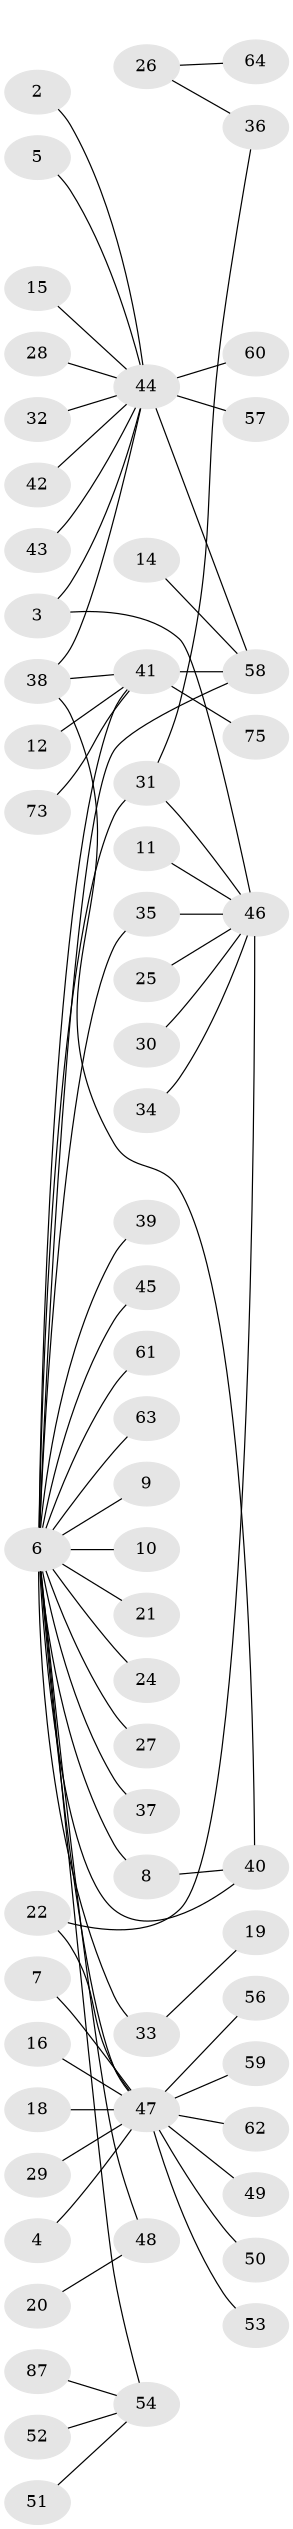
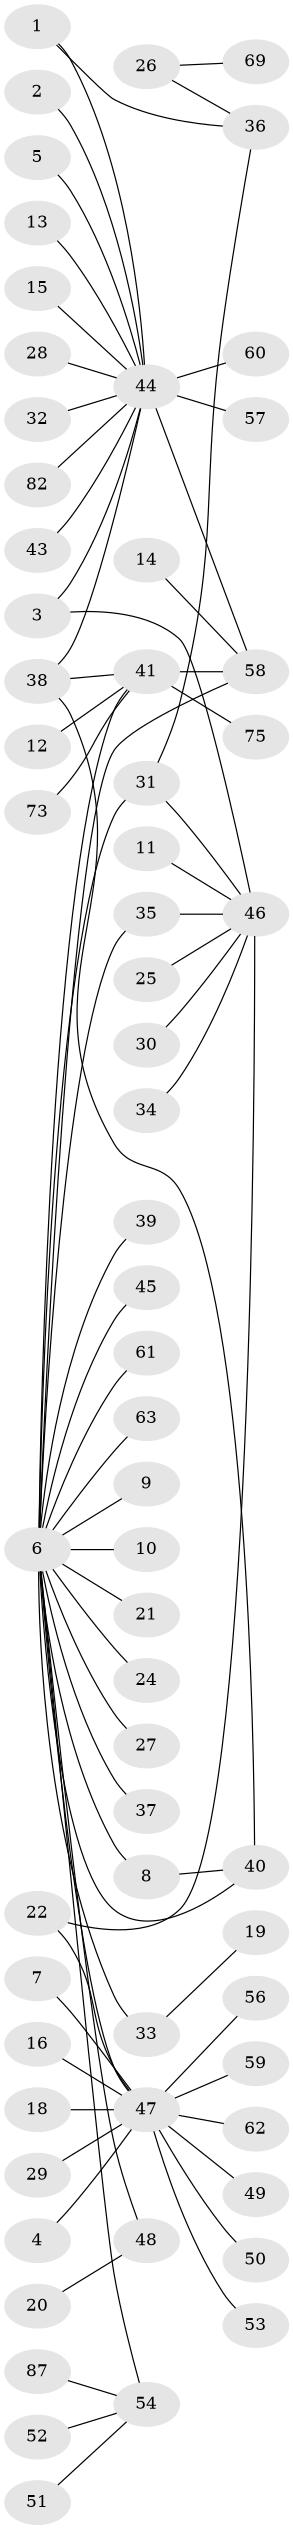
node "1": added
node "64": label "64" -> "69"
node "13": added
node "42": label "42" -> "82"
